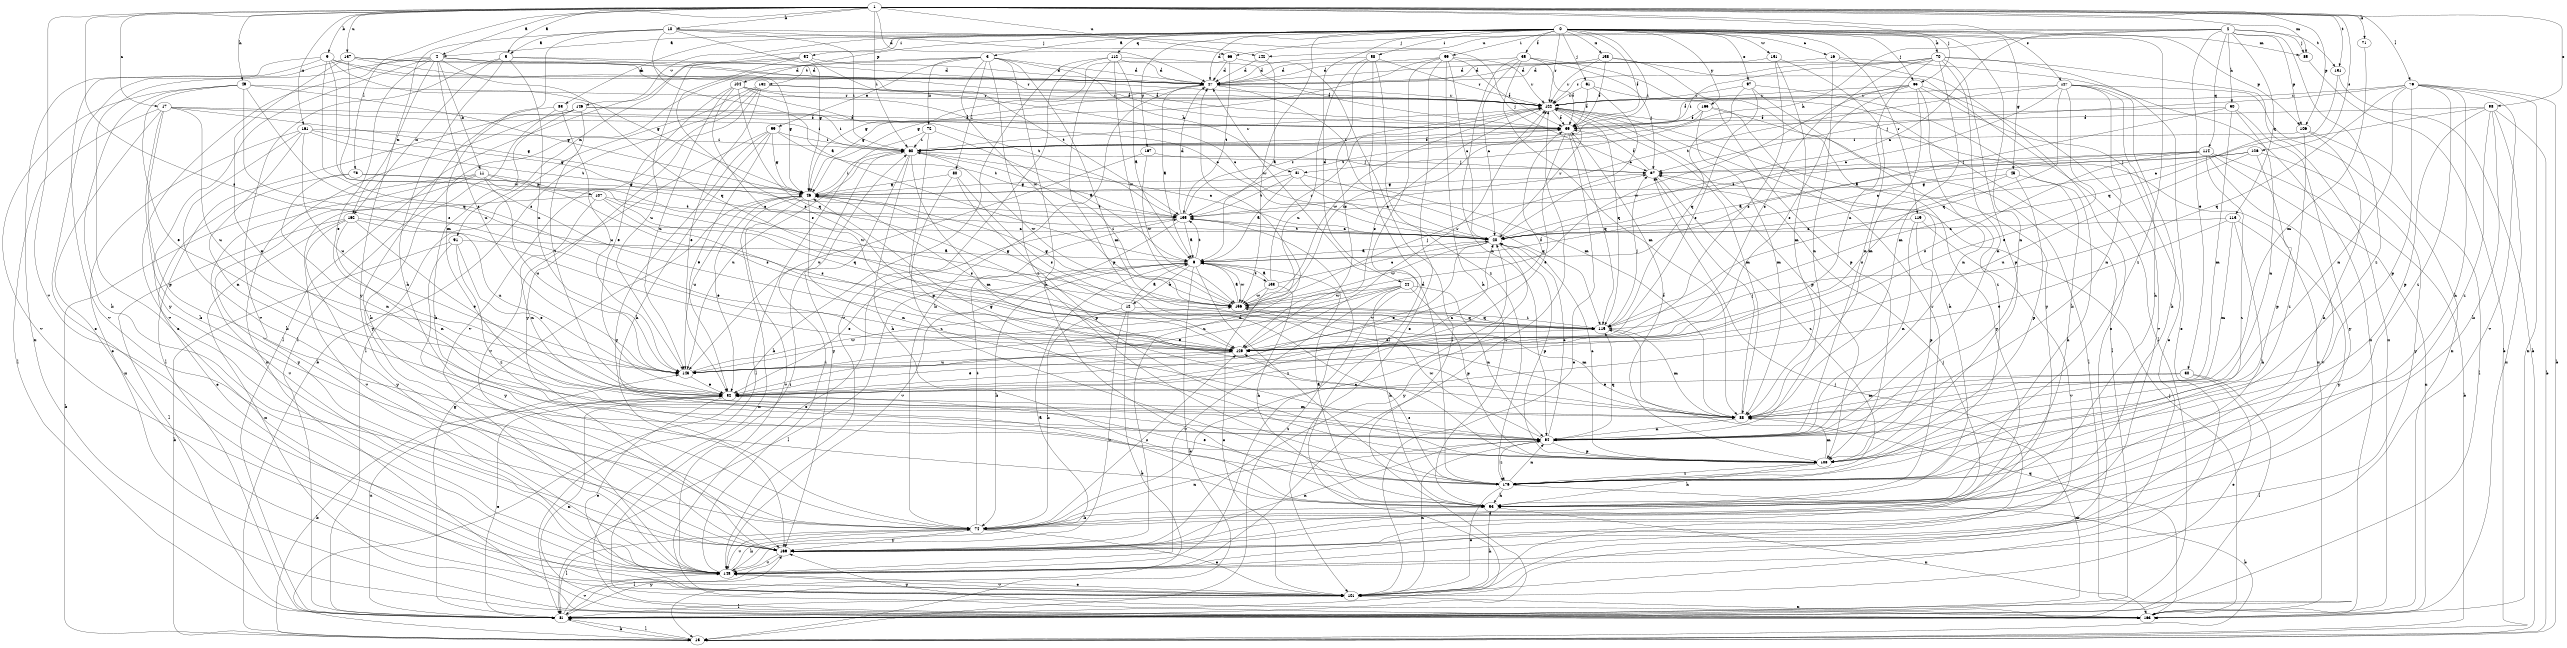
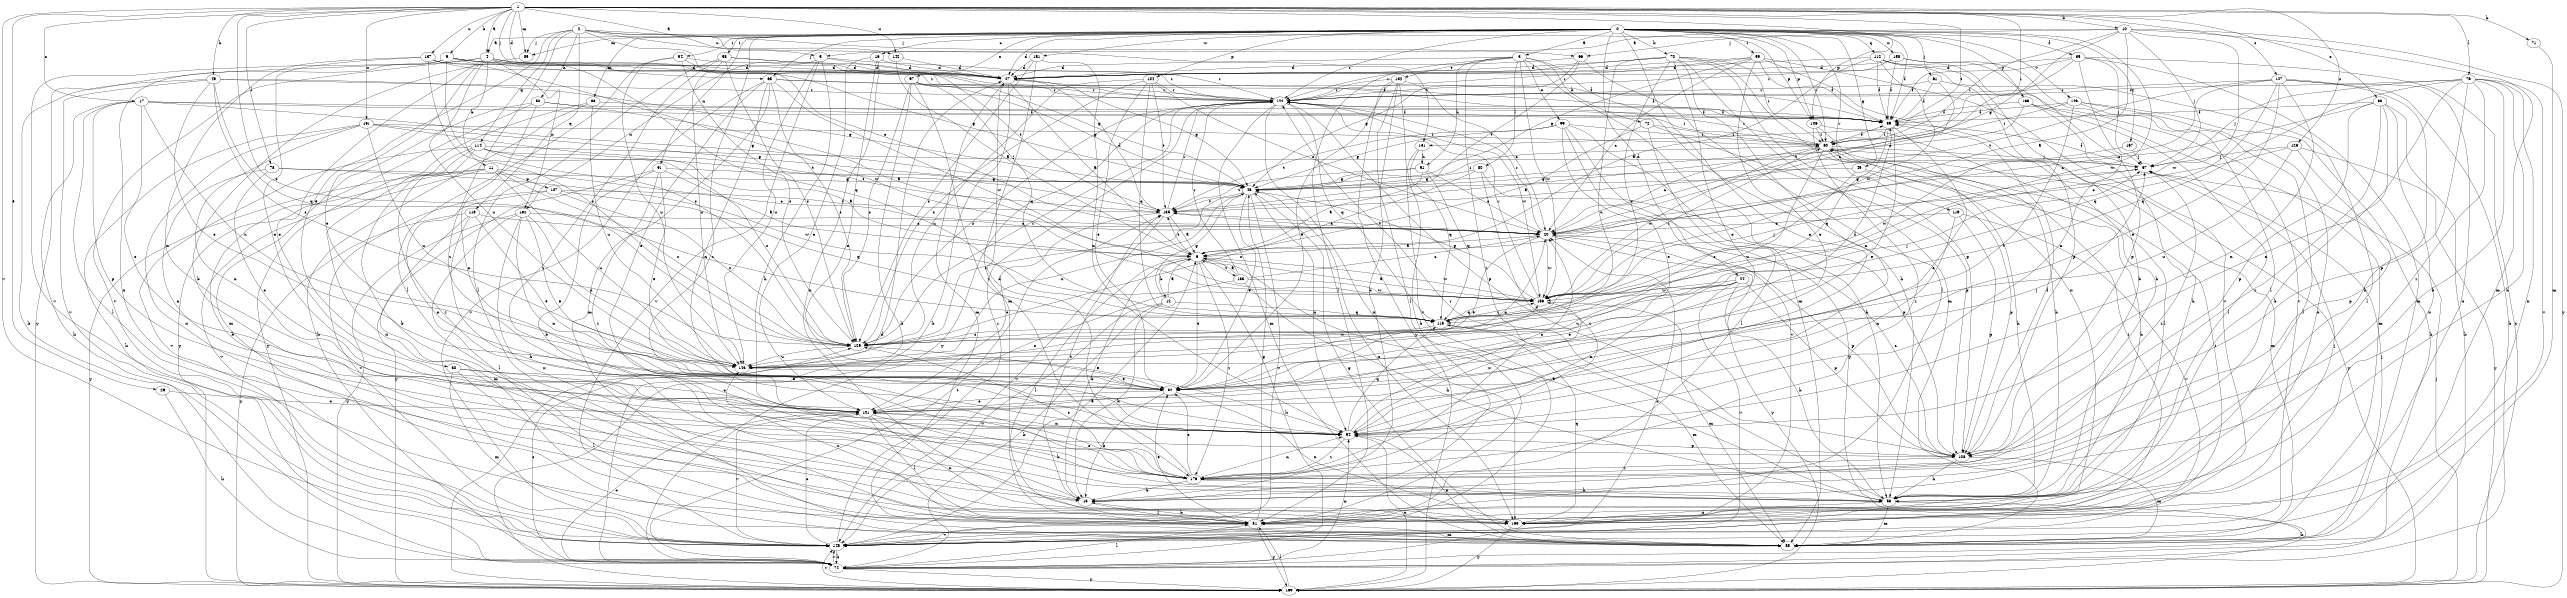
edge "2" -> "51": now "131" -> "51"
edge "97" -> "46": added, label "g"
edge "91" -> "46": added, label "g"
edge "10" -> "156": added, label "w"
edge "167" -> "143": removed, label "u"
node "29": added
edge "32" -> "88": now "53" -> "88"
